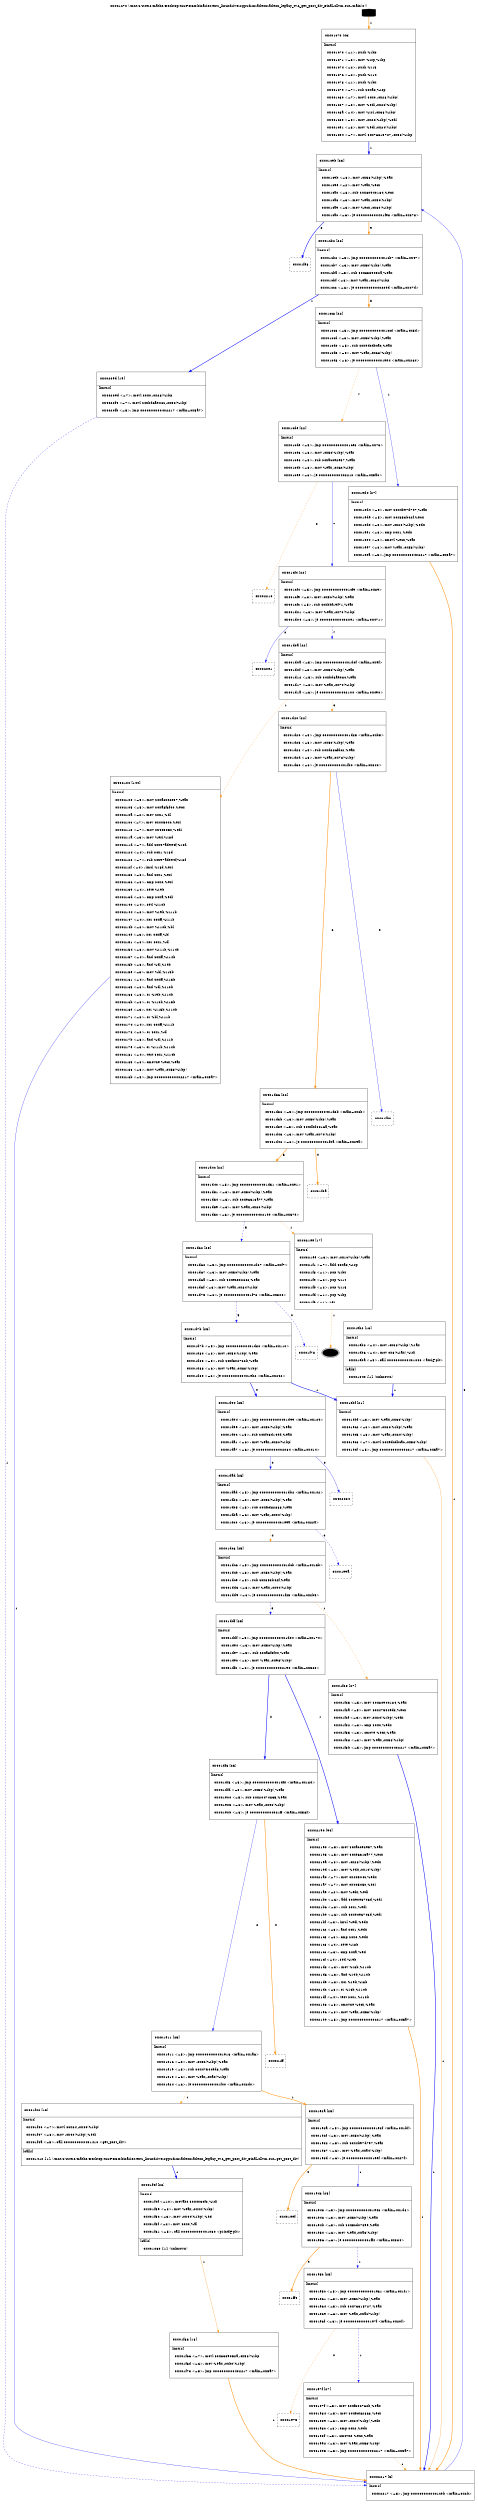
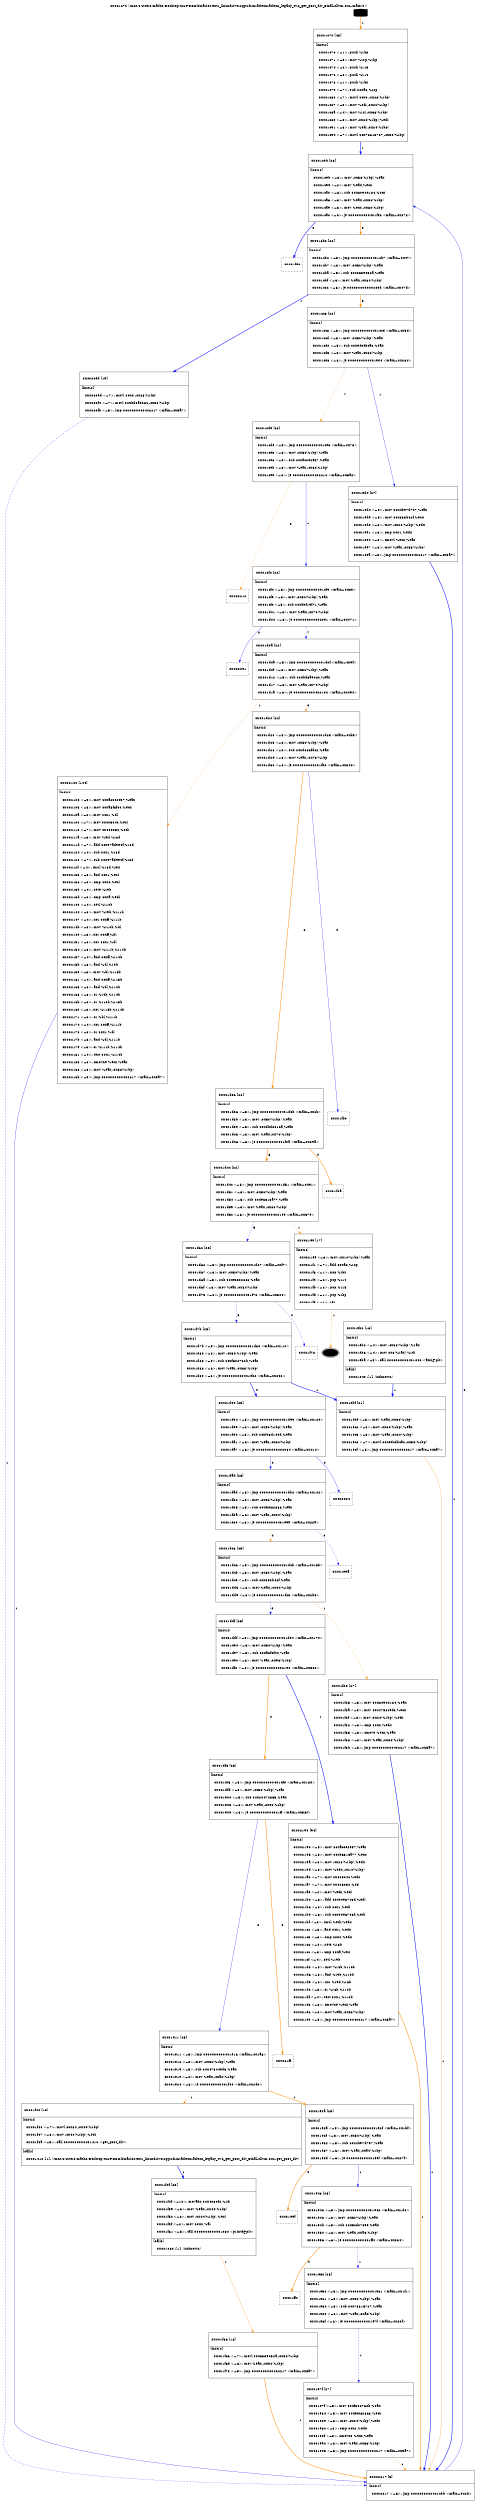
edge "0x401ed4 [27]" -> "0x402217 [5]": color darkorange -> blue
edge "0x401ddf [25]" -> "0x401df8 [25]": color blue -> darkorange
node "0x401e75": removed
